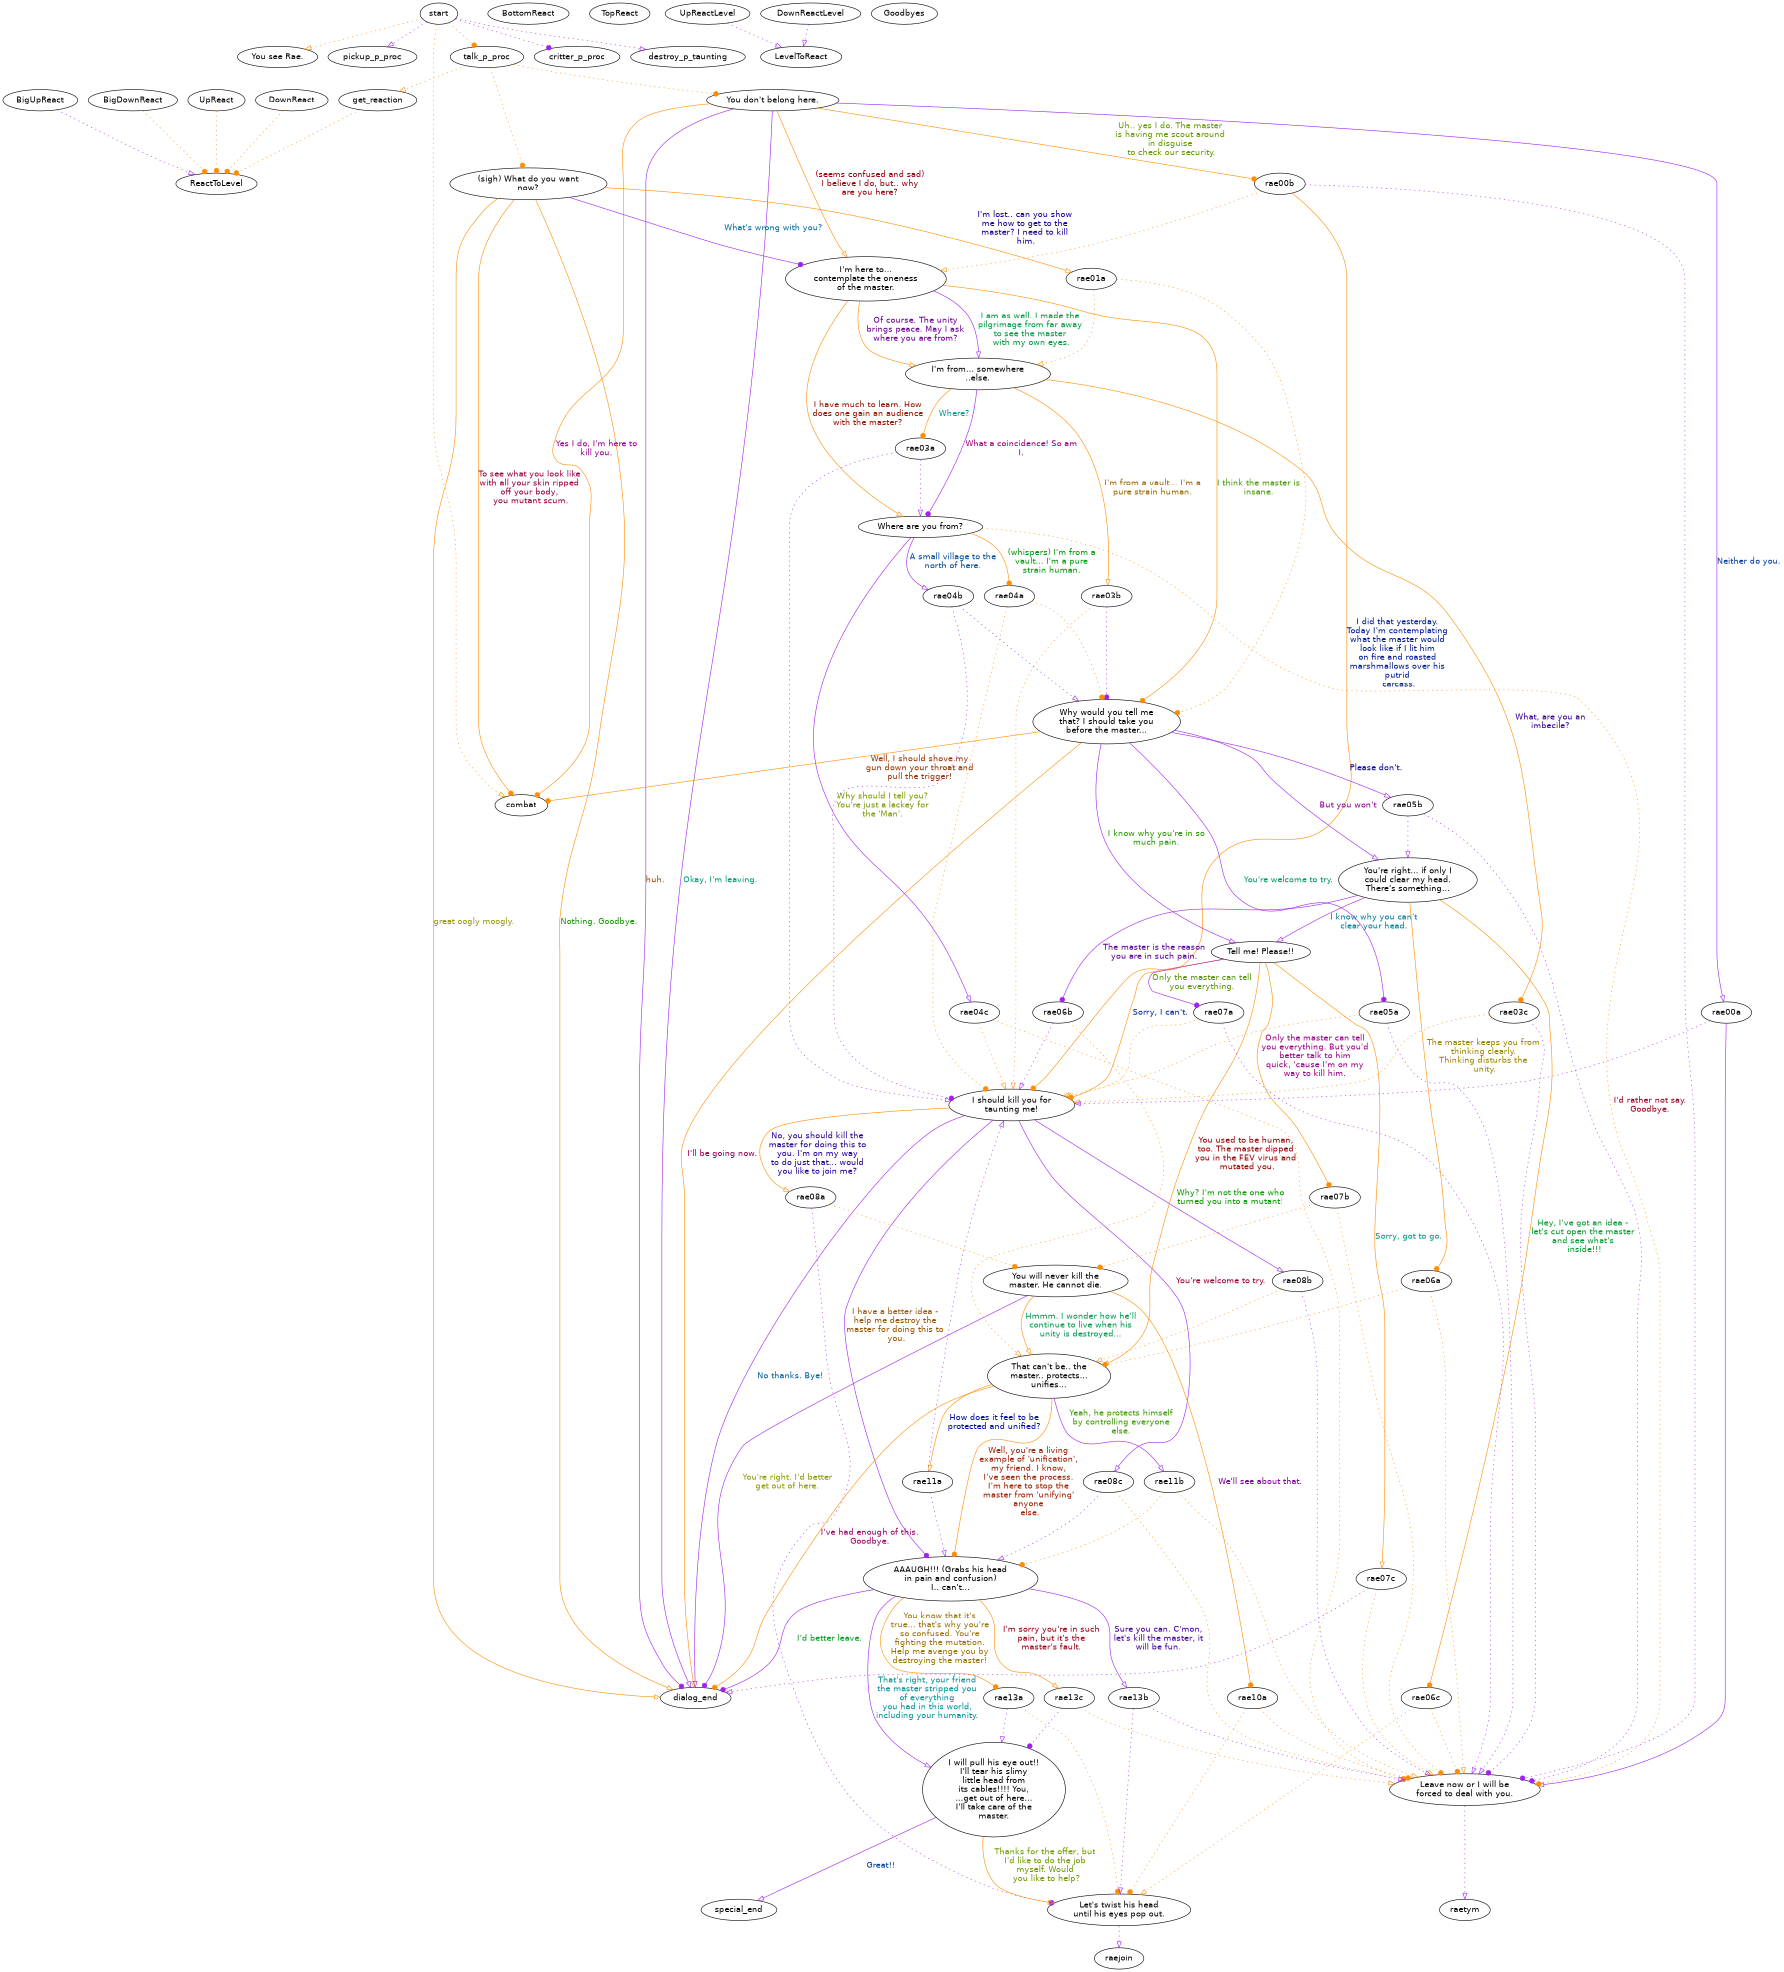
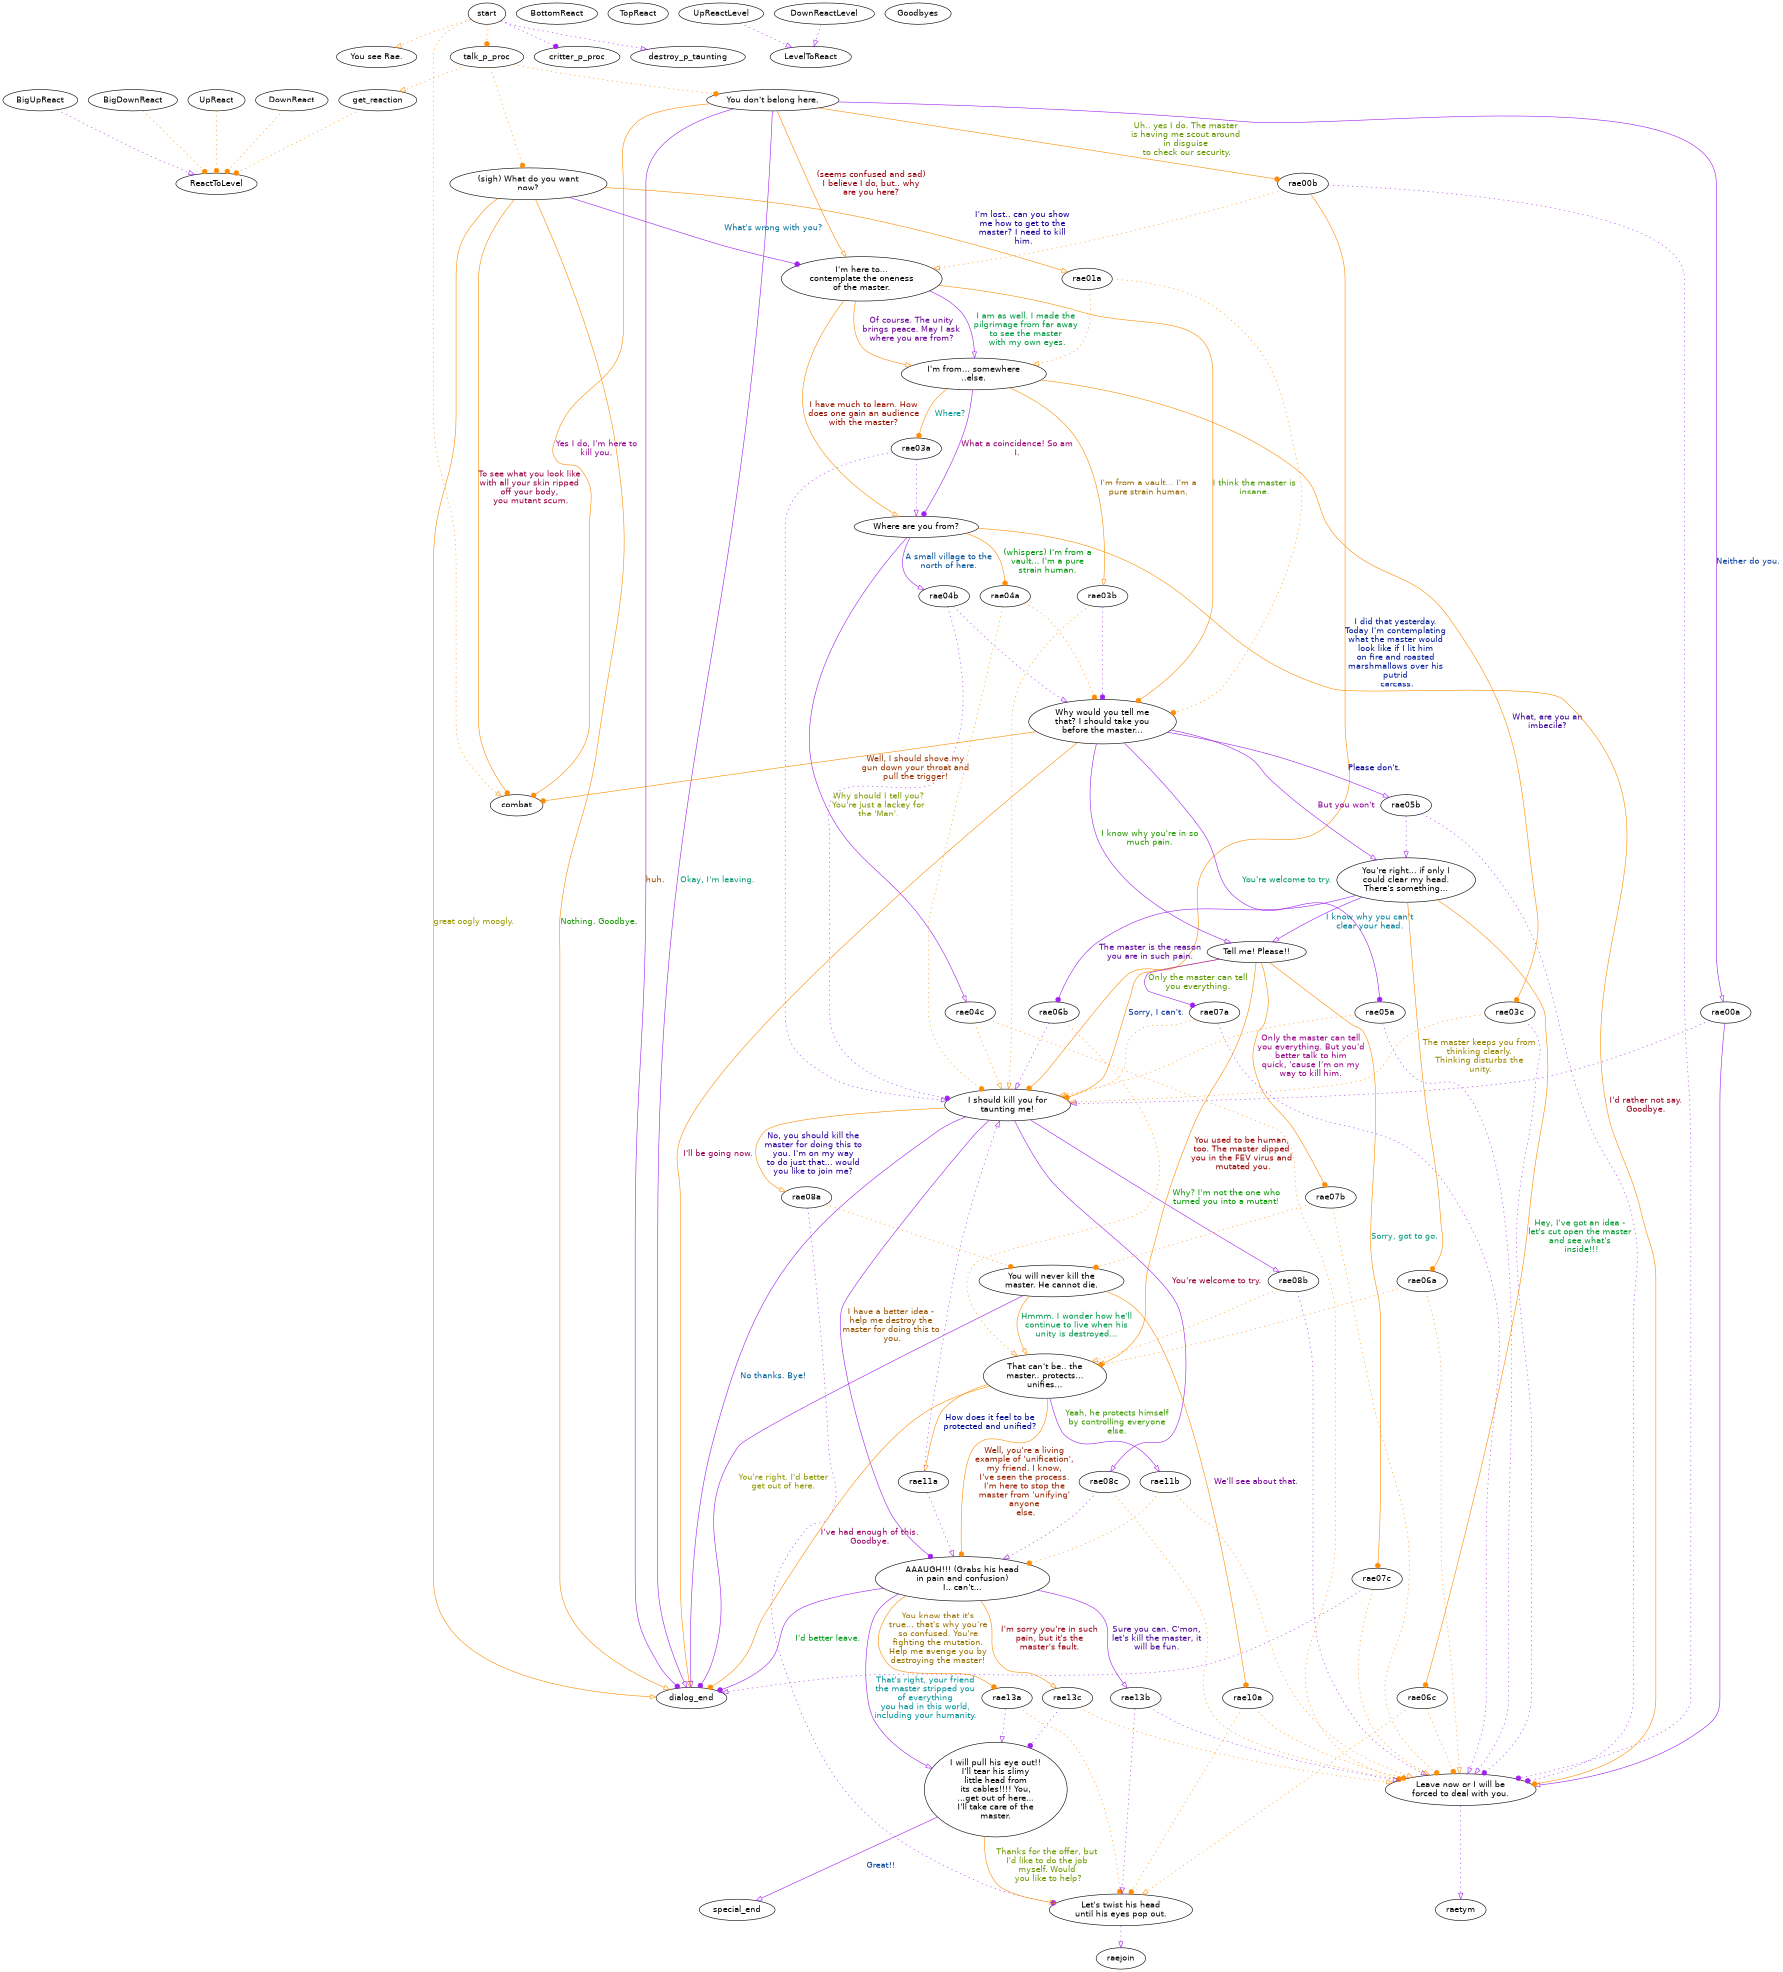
node "pickup_p_proc": removed
edge "Where are you from?" -> "Leave now or I will be forced to deal with you.": style dotted -> solid
edge "Tell me! Please!!" -> "rae07c": arrowhead onormal -> dot
